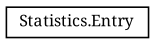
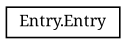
node "Statistics.Entry": label "Statistics.Entry" -> "Entry.Entry"
